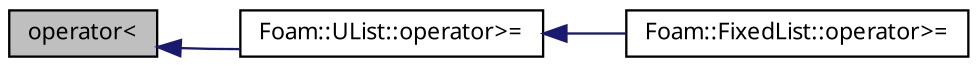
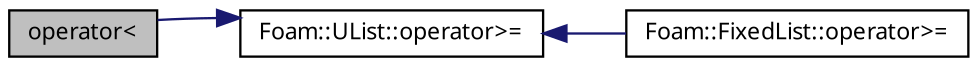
edge "Foam::UList::operator>=" -> "operator<": reversed
